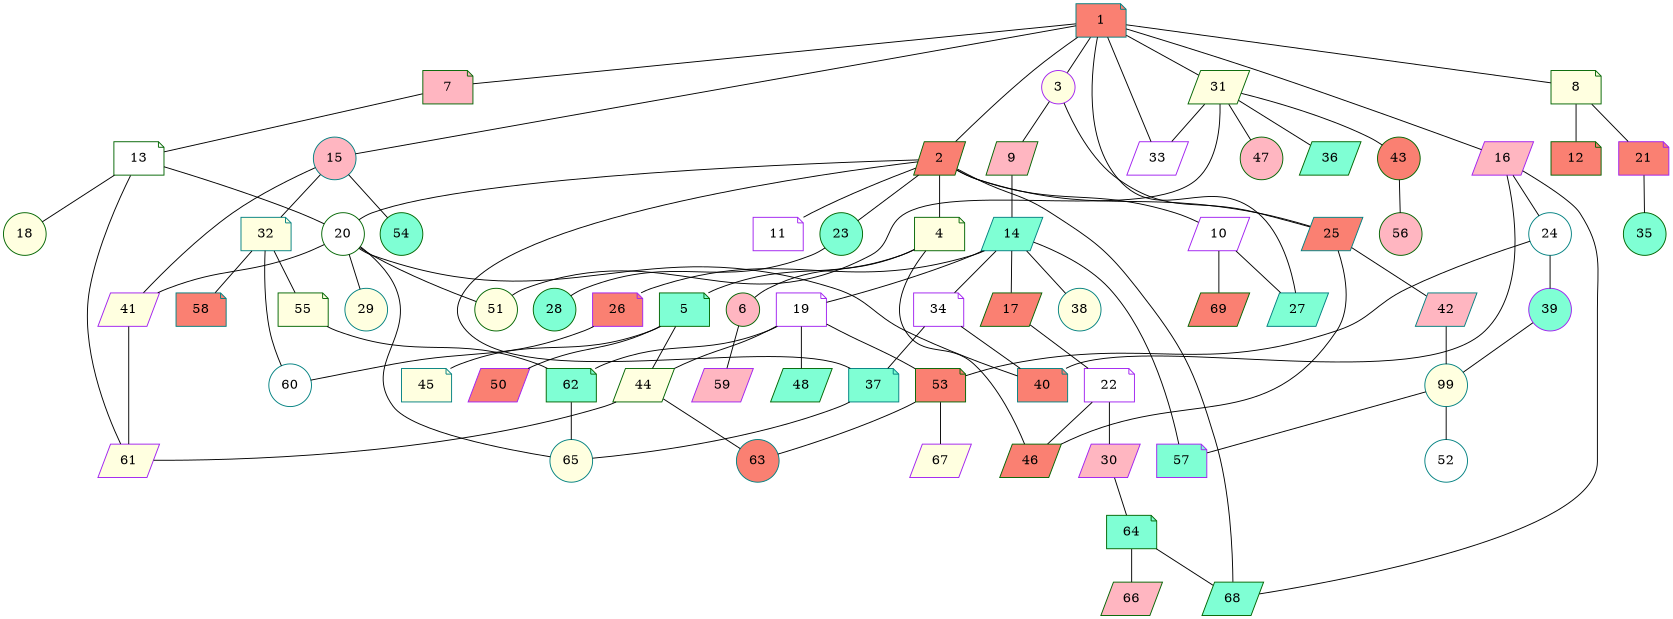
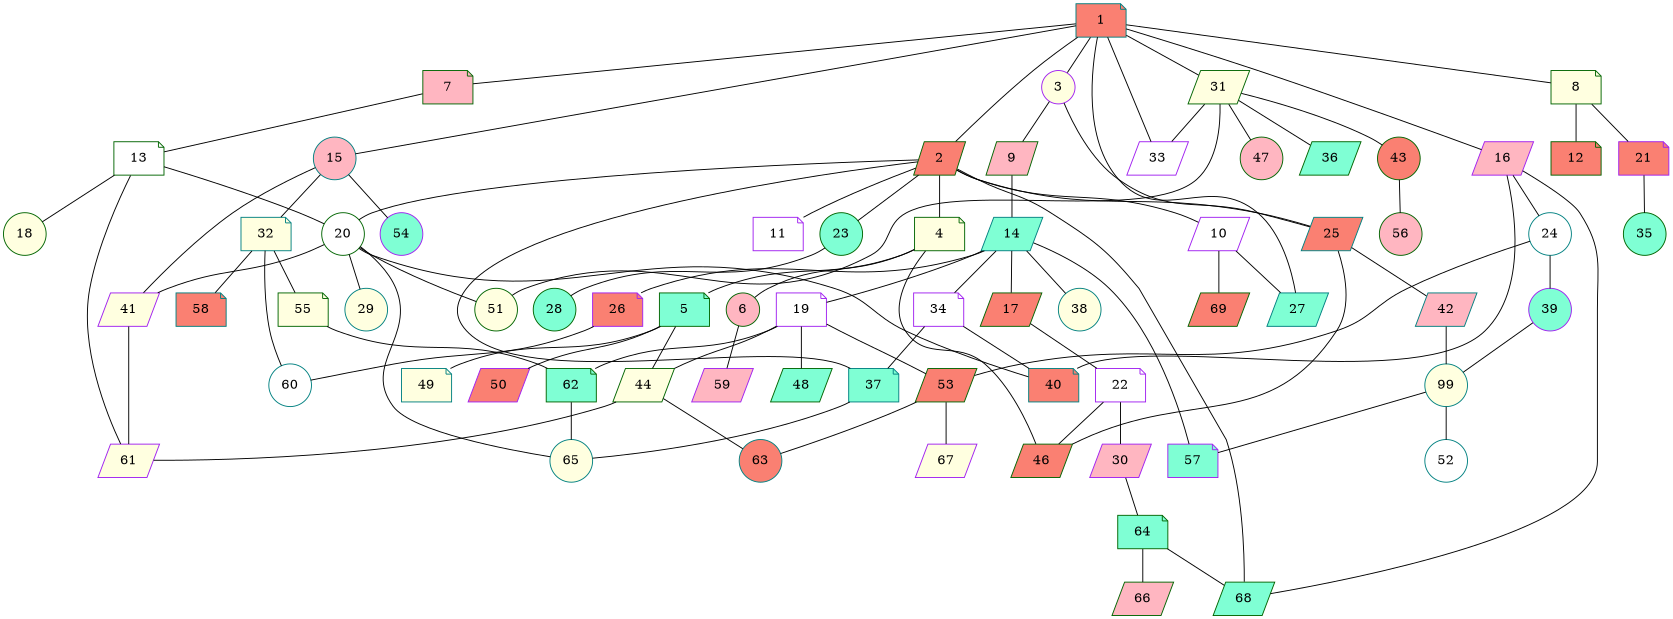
node "54": color darkgreen -> purple
node "45": label "45" -> "49"
node "53": shape note -> parallelogram
